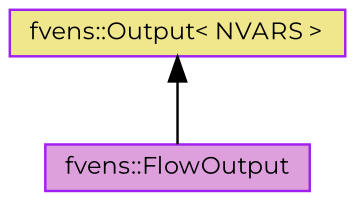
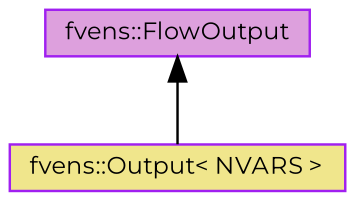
edge "fvens::FlowOutput" -> "fvens::Output< NVARS >": reversed
